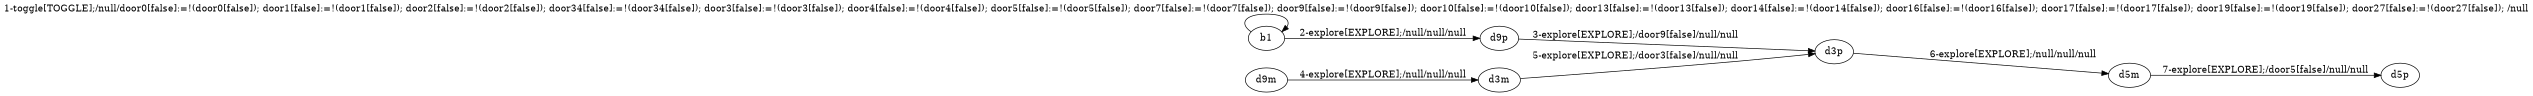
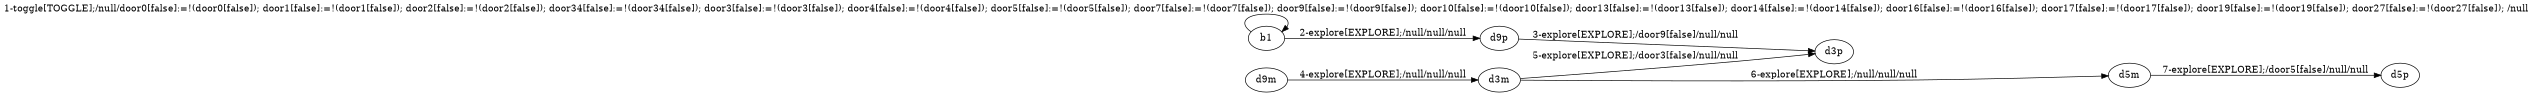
edge "d3p" -> "d5m": now "d3m" -> "d5m"
